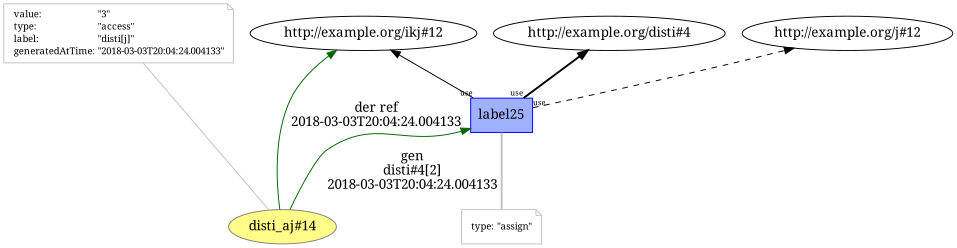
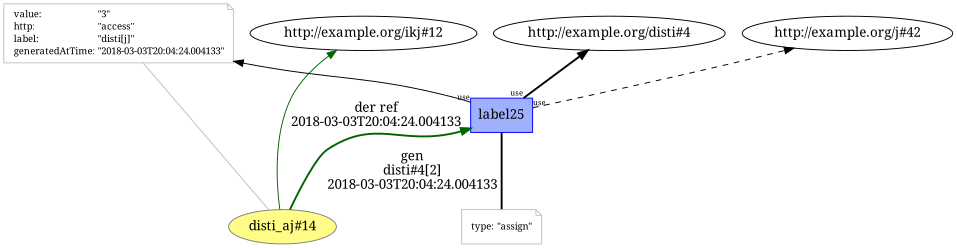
node "value:": text "type:" -> "http:"
node "http://example.org/j#12": label "http://example.org/j#12" -> "http://example.org/j#42"
edge "label25" -> "http://example.org/ikj#12": now "label25" -> "value:"
edge "disti_aj#14" -> "label25": style solid -> bold
edge "label25" -- "type:": color gray -> black
